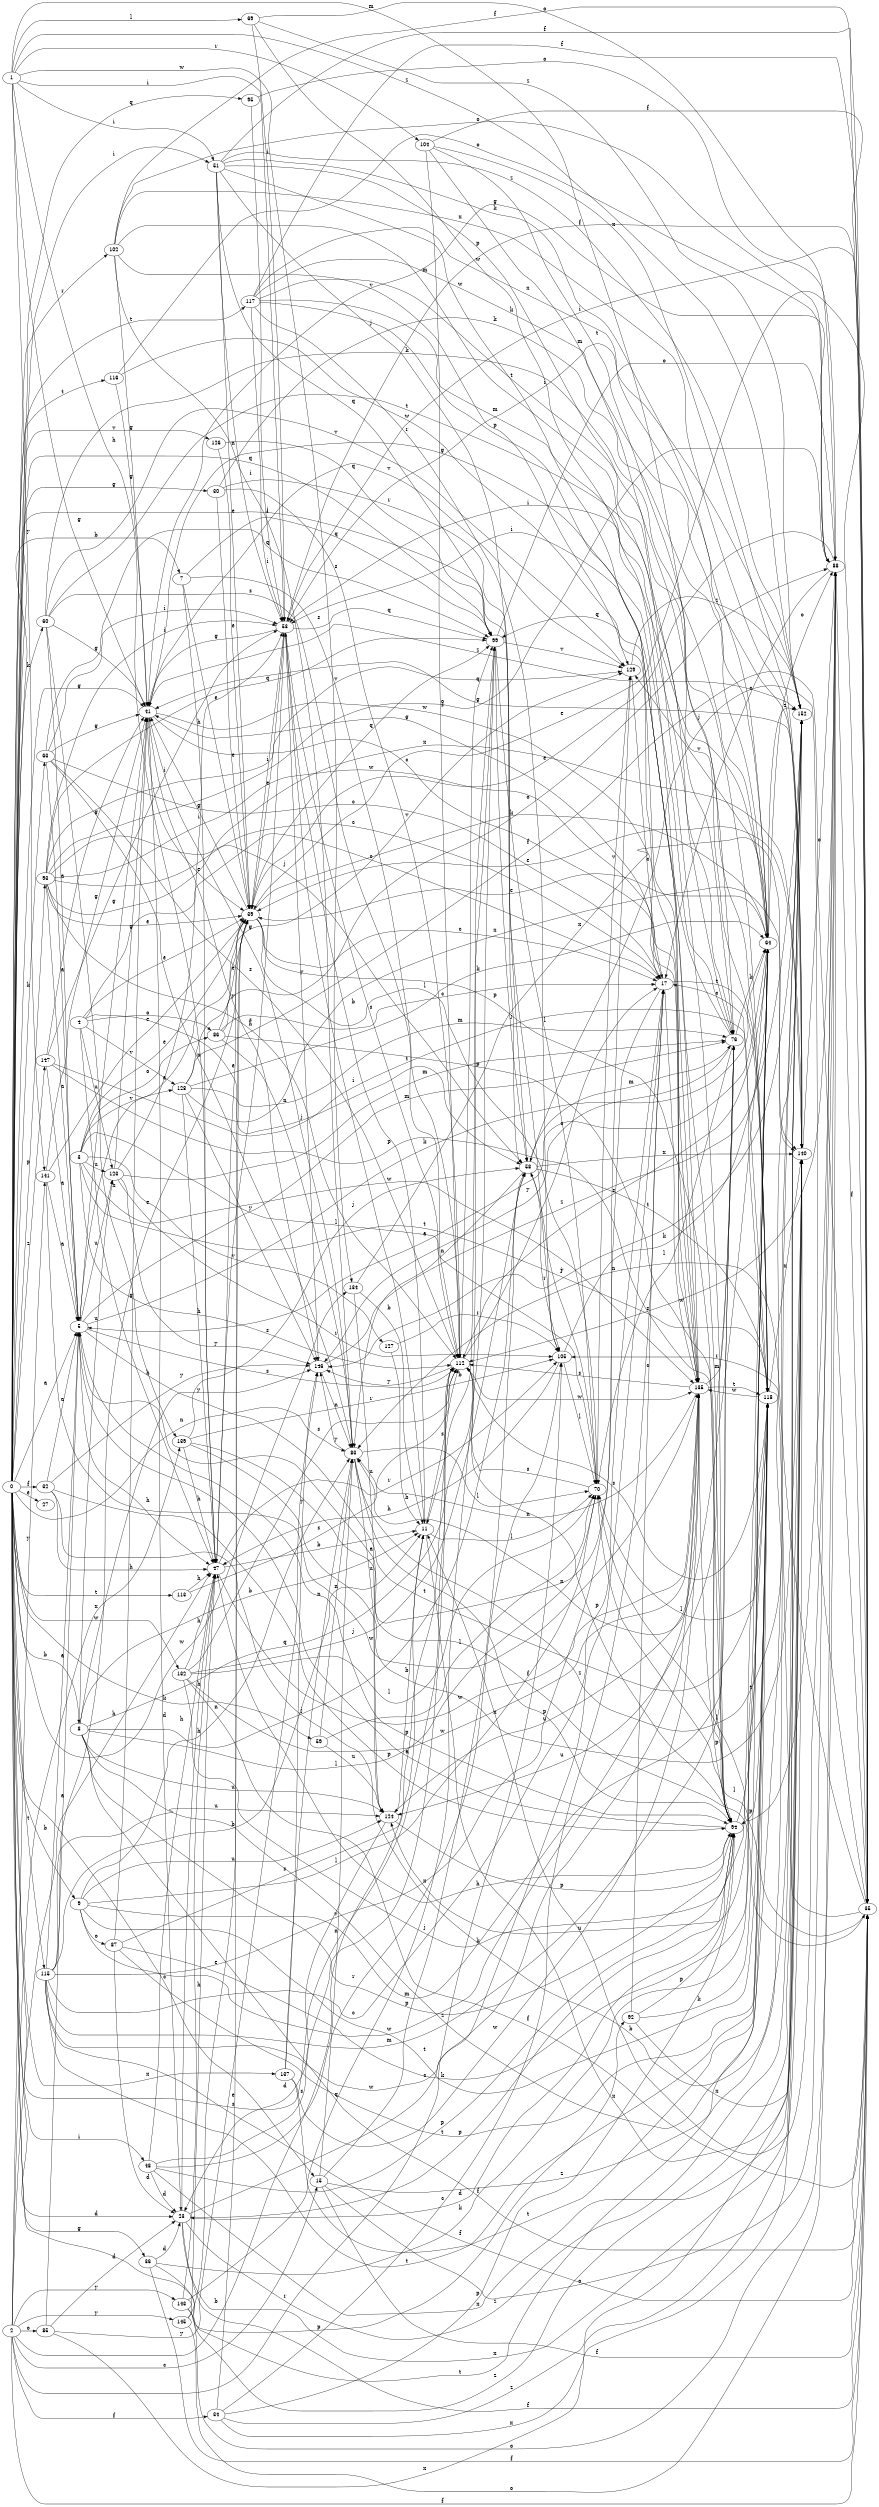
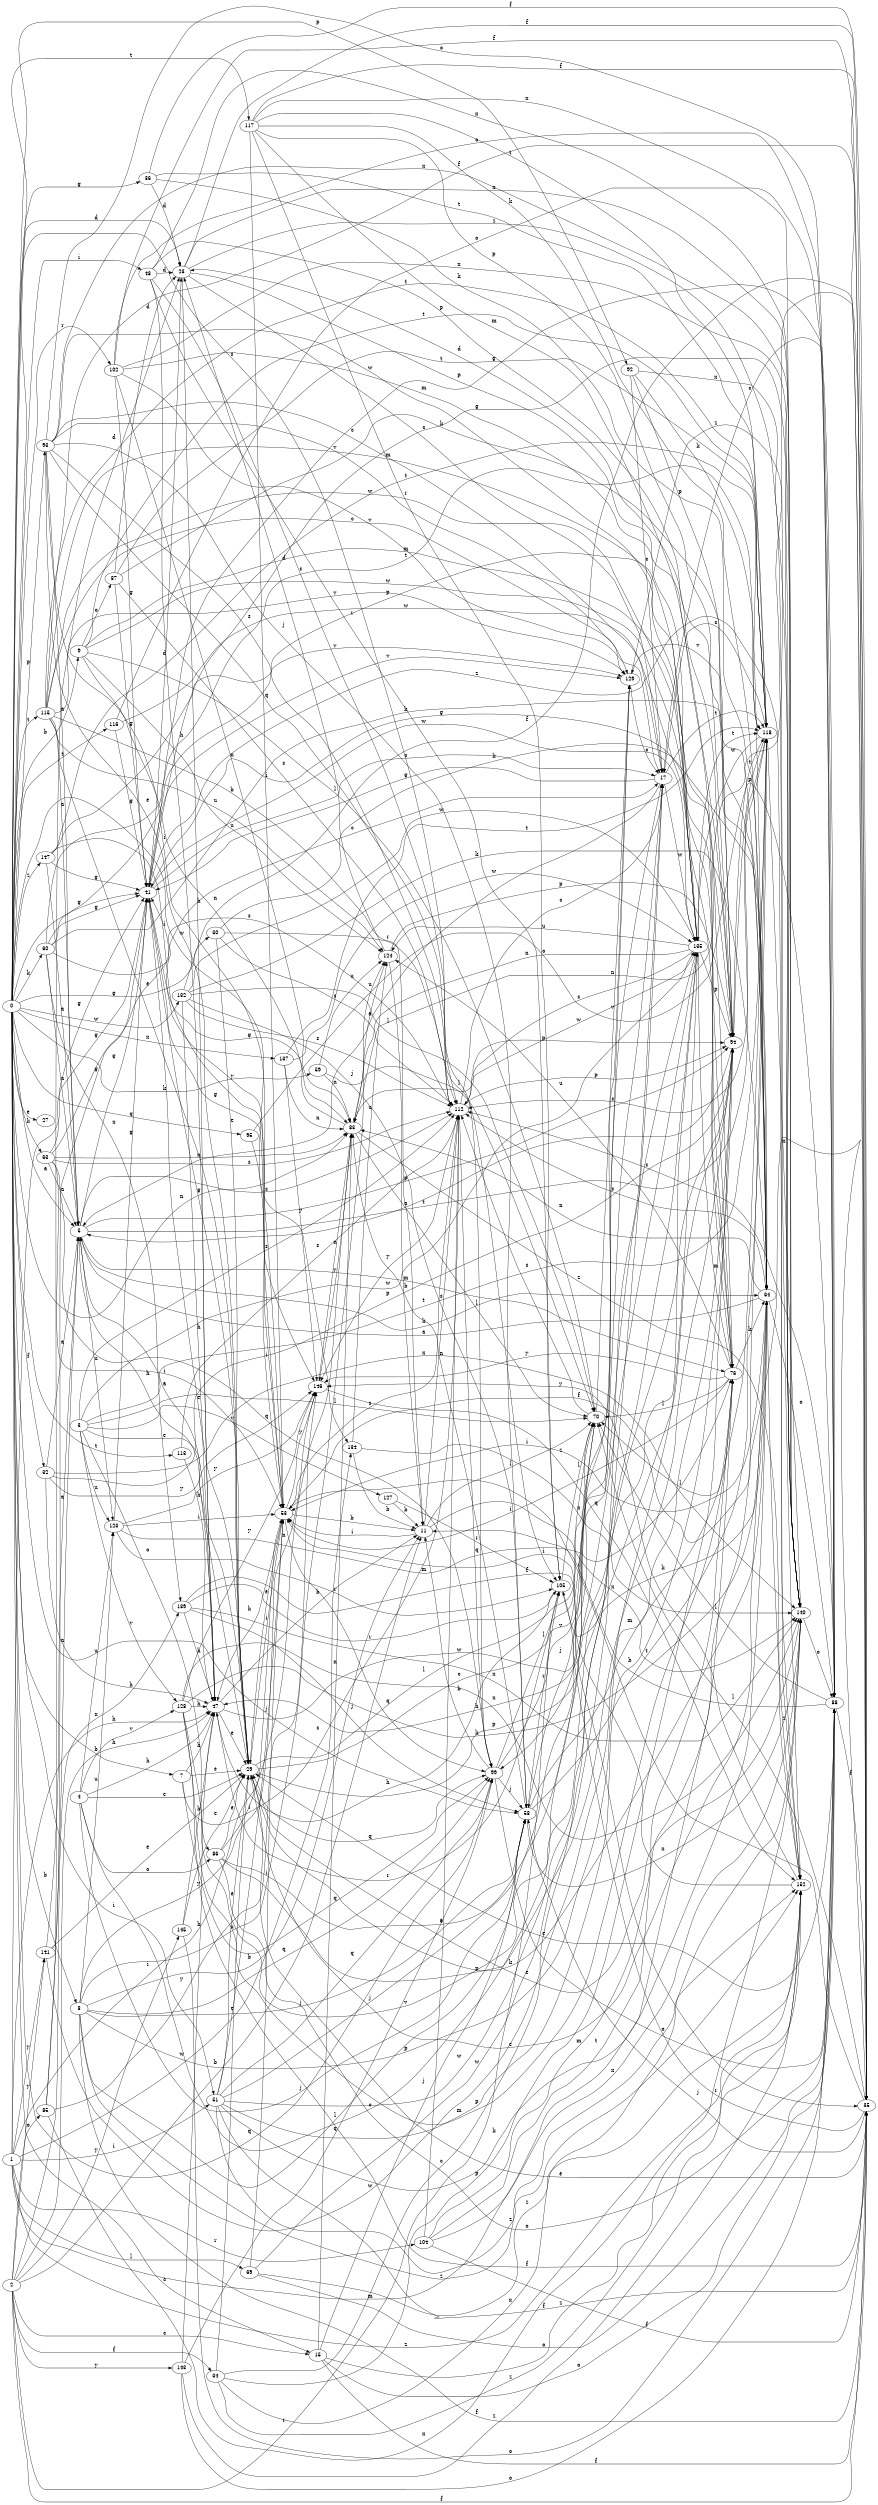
node "126": removed
node "39": label "39" -> "29"
edge "64" -> "124": removed, label "u"
